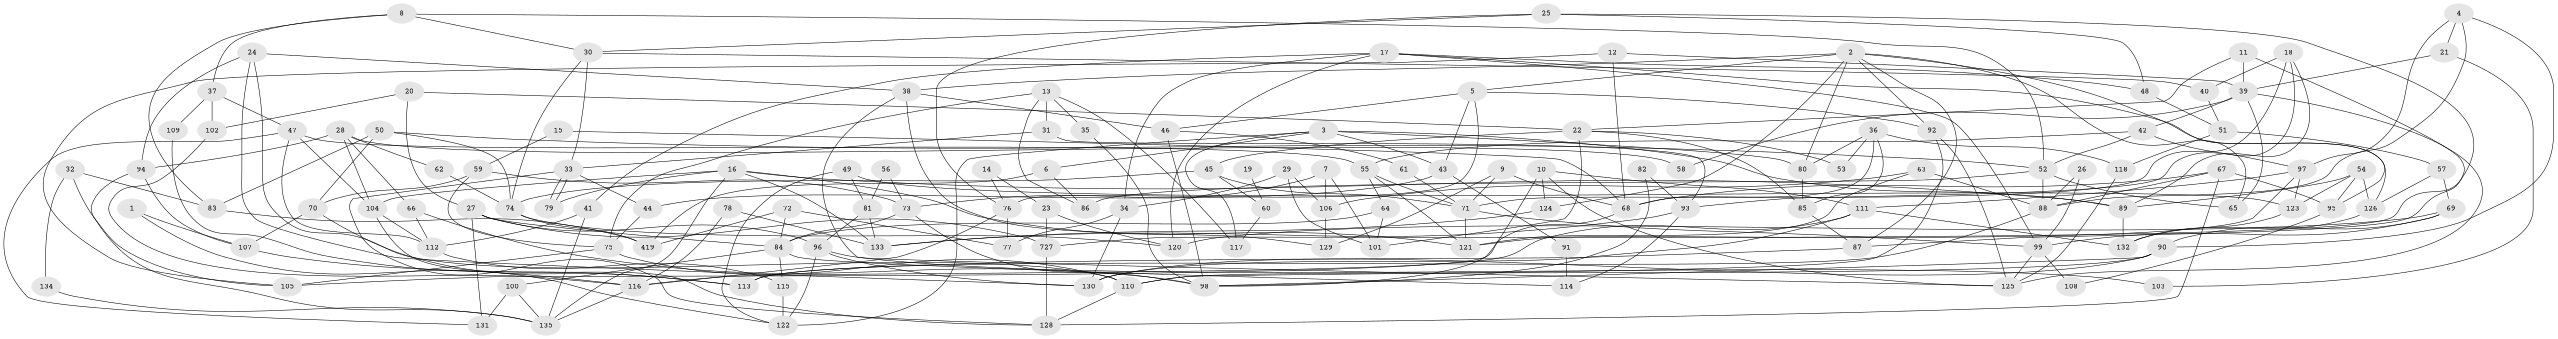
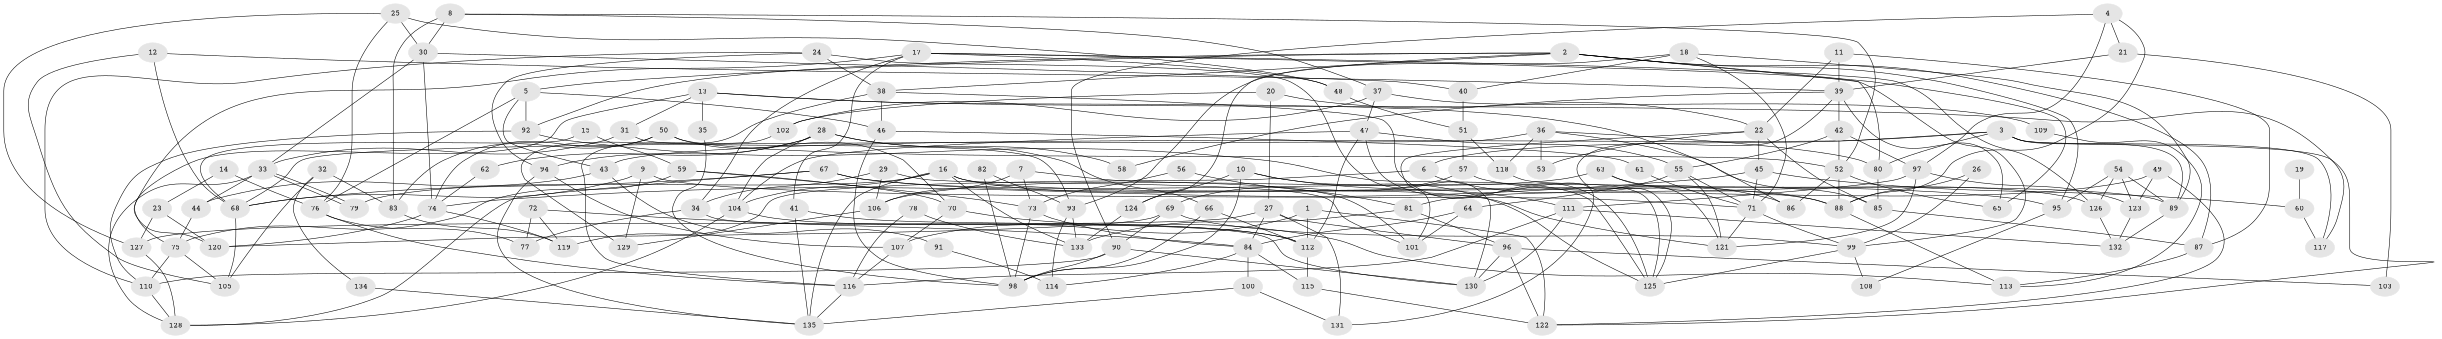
edge "1" -- "112": added
node "419": label "419" -> "119"
node "727": label "727" -> "127"
